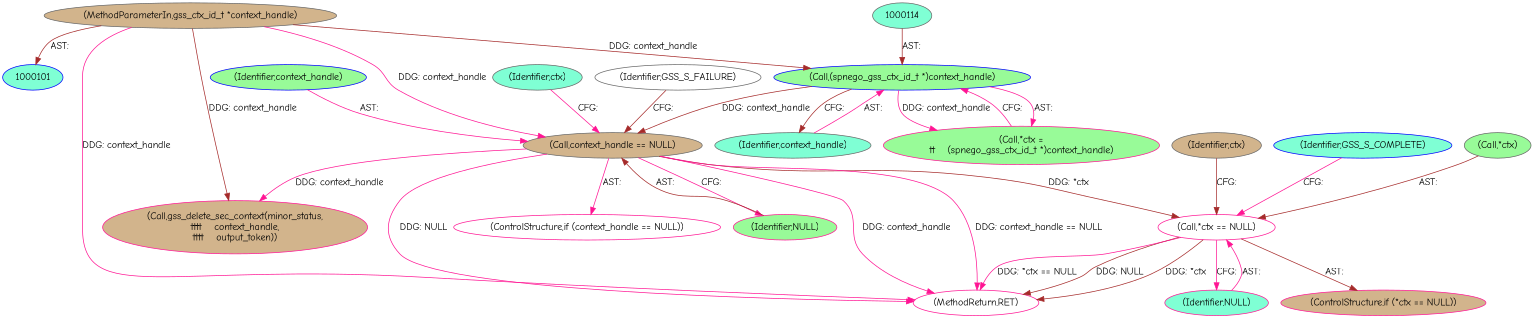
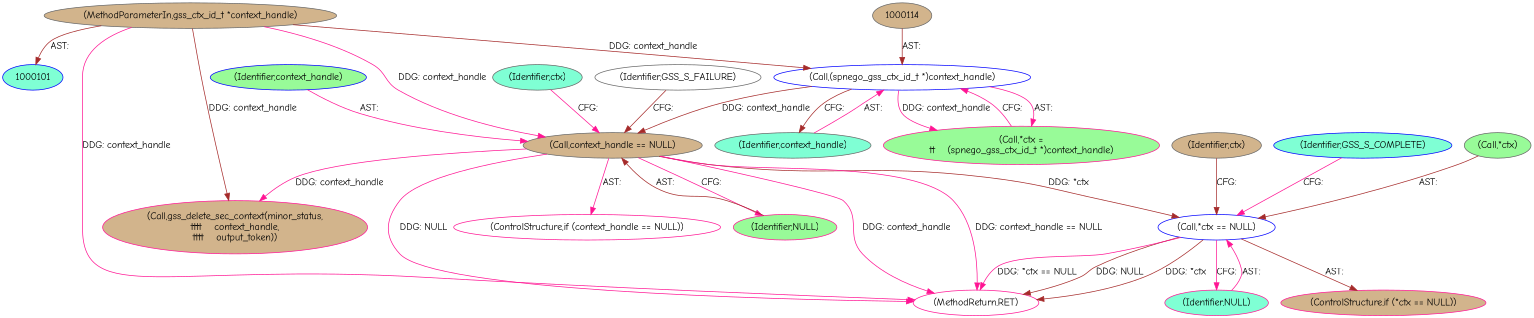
node "1000114": fillcolor aquamarine -> tan
node "(Call,(spnego_gss_ctx_id_t *)context_handle)": fillcolor palegreen -> white
node "(Call,*ctx == NULL)": color deeppink -> blue
